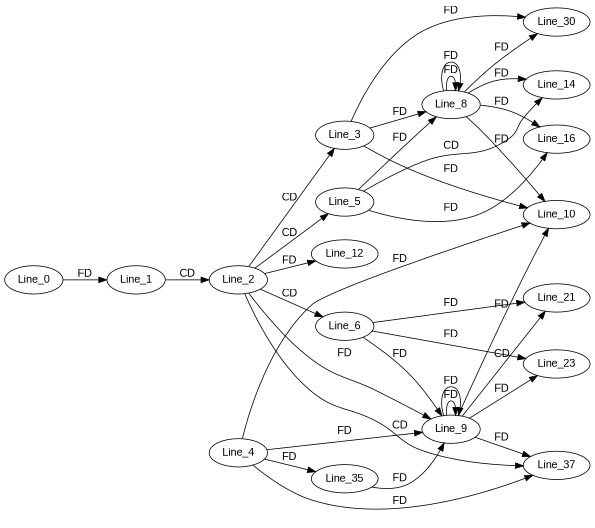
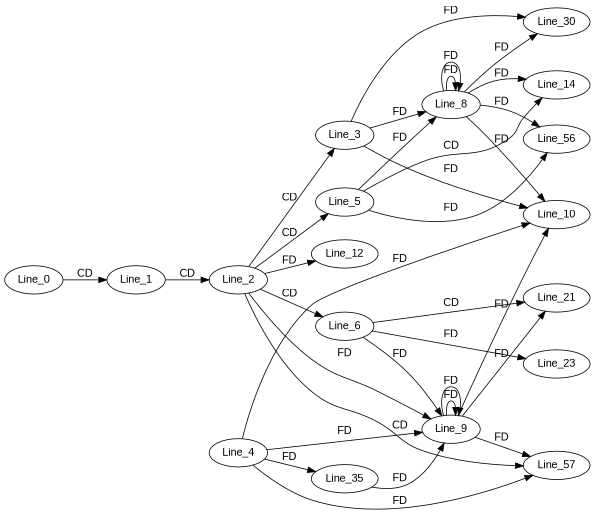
node "Line_16": label "Line_16" -> "Line_56"
edge "Line_0" -> "Line_1": label "FD" -> "CD"
edge "Line_6" -> "Line_21": label "FD" -> "CD"
edge "Line_9" -> "Line_21": label "CD" -> "FD"
edge "Line_9" -> "Line_23": removed, label "FD"
node "Line_37": label "Line_37" -> "Line_57"
